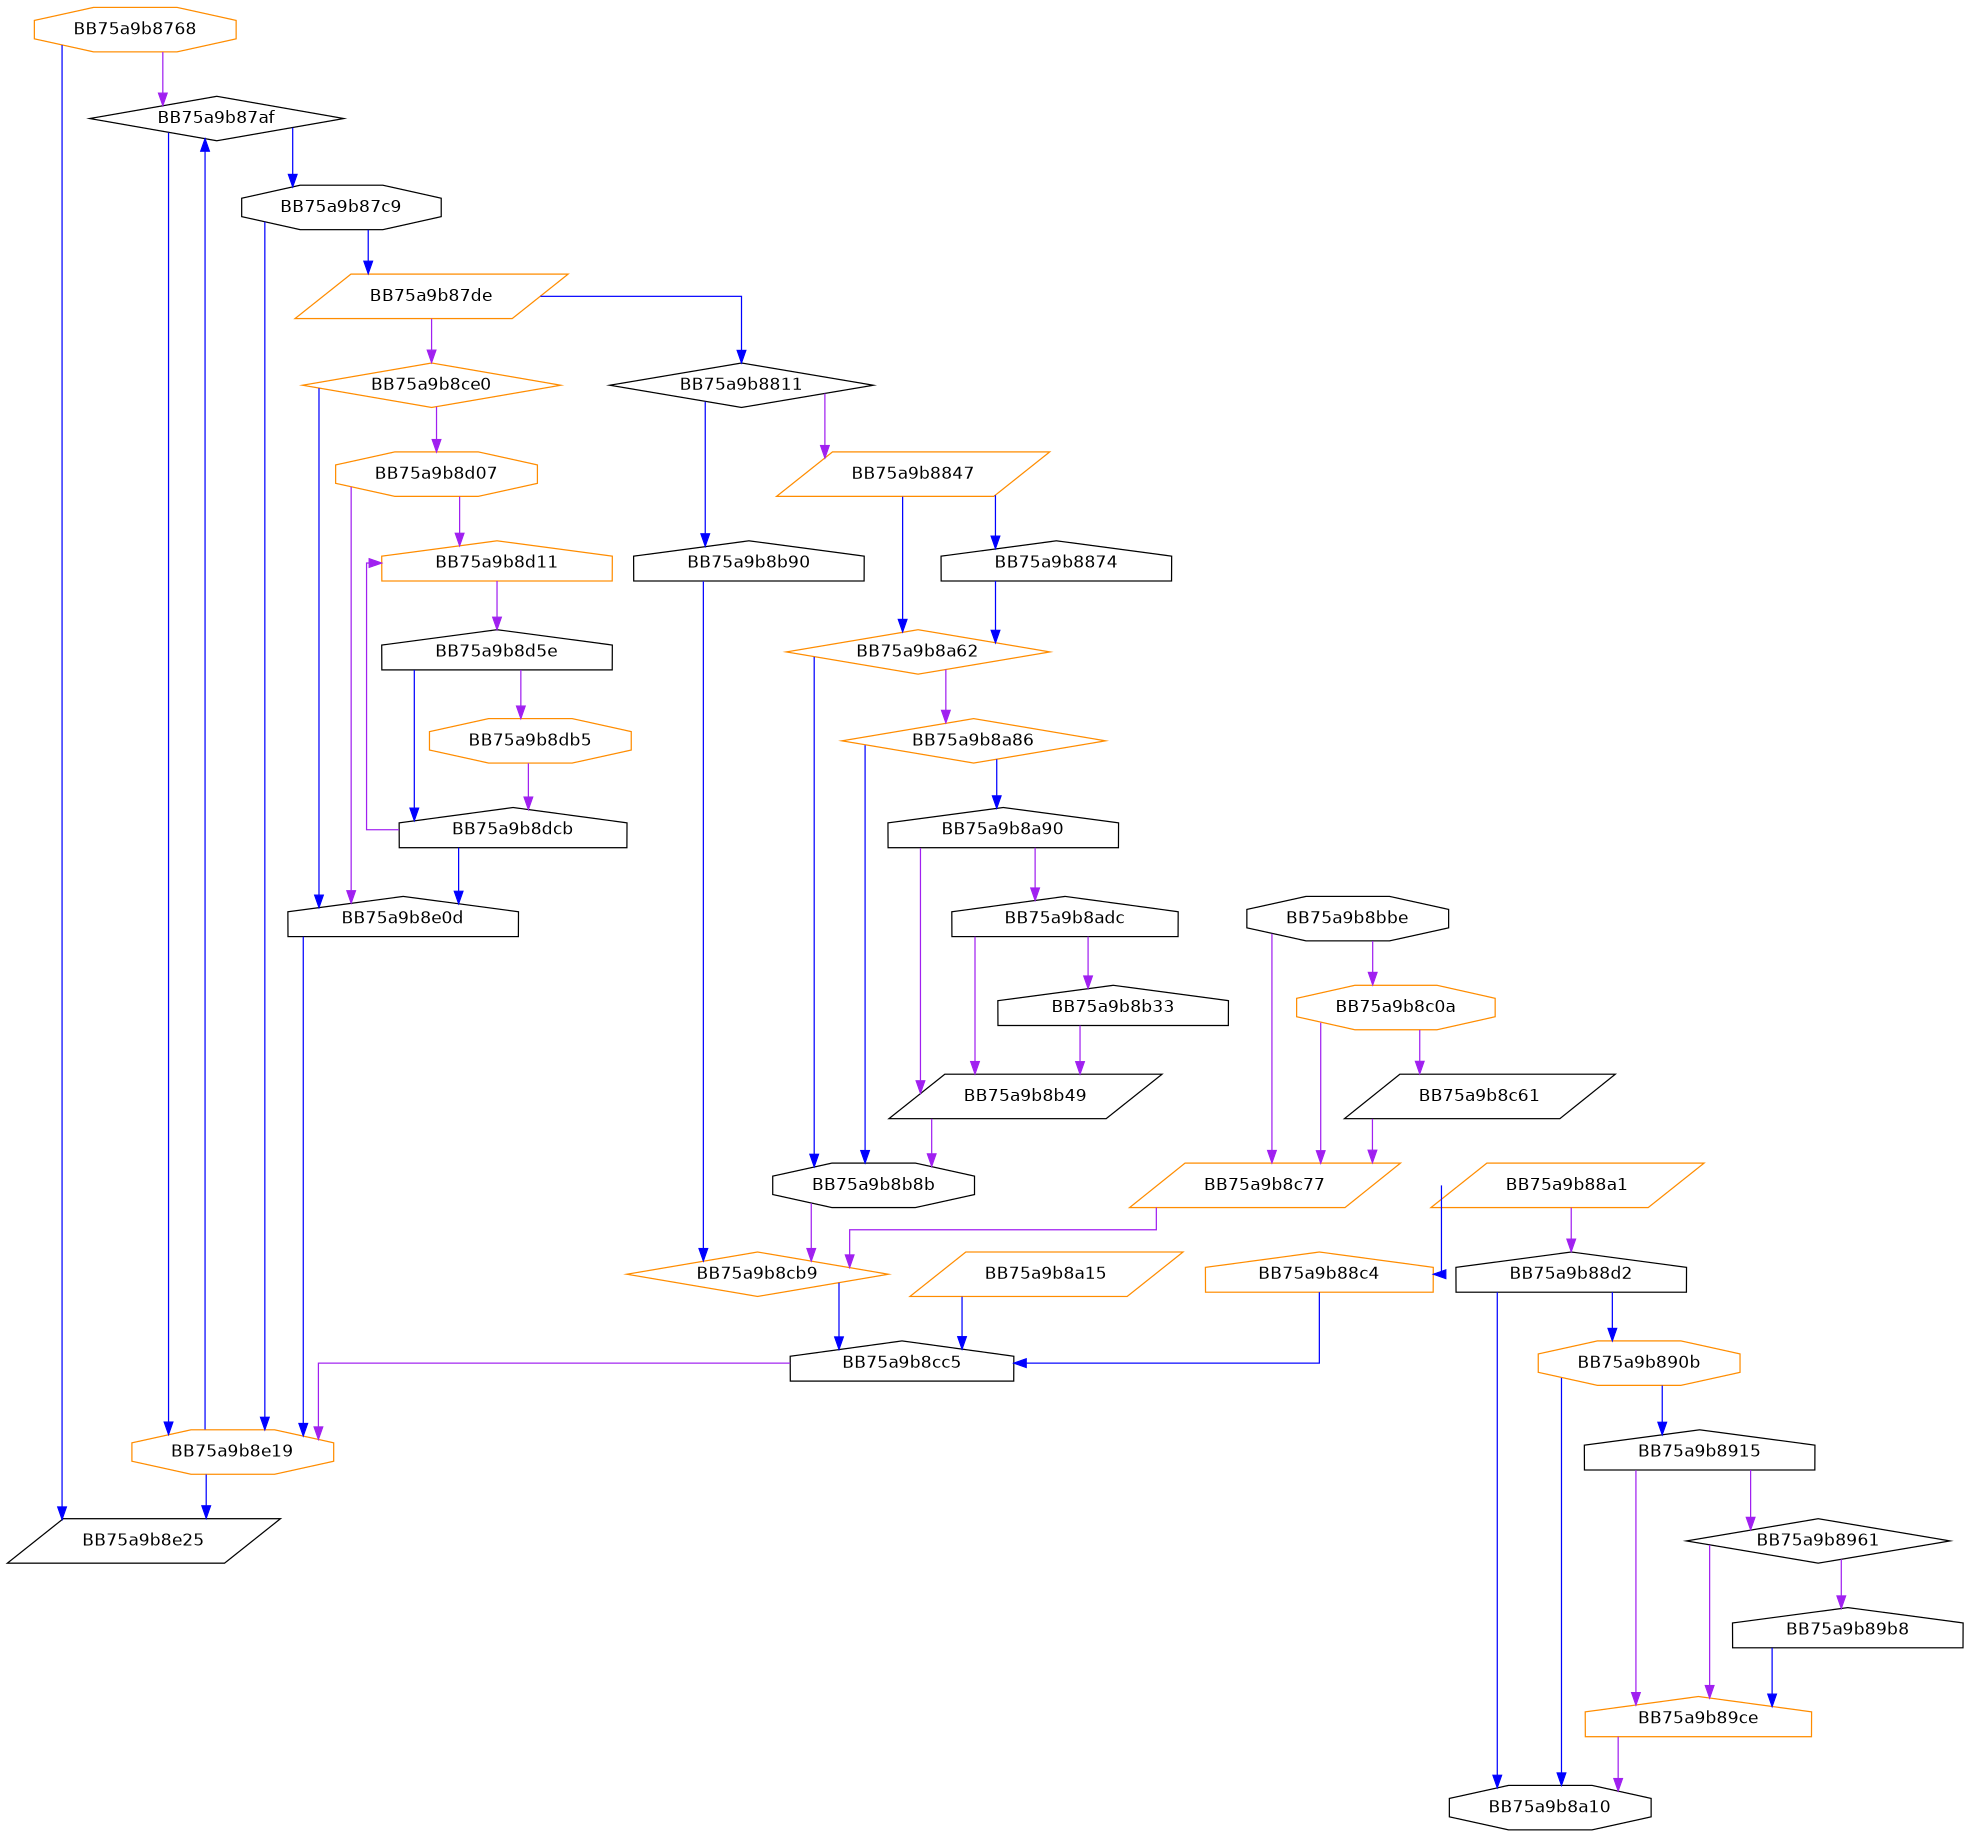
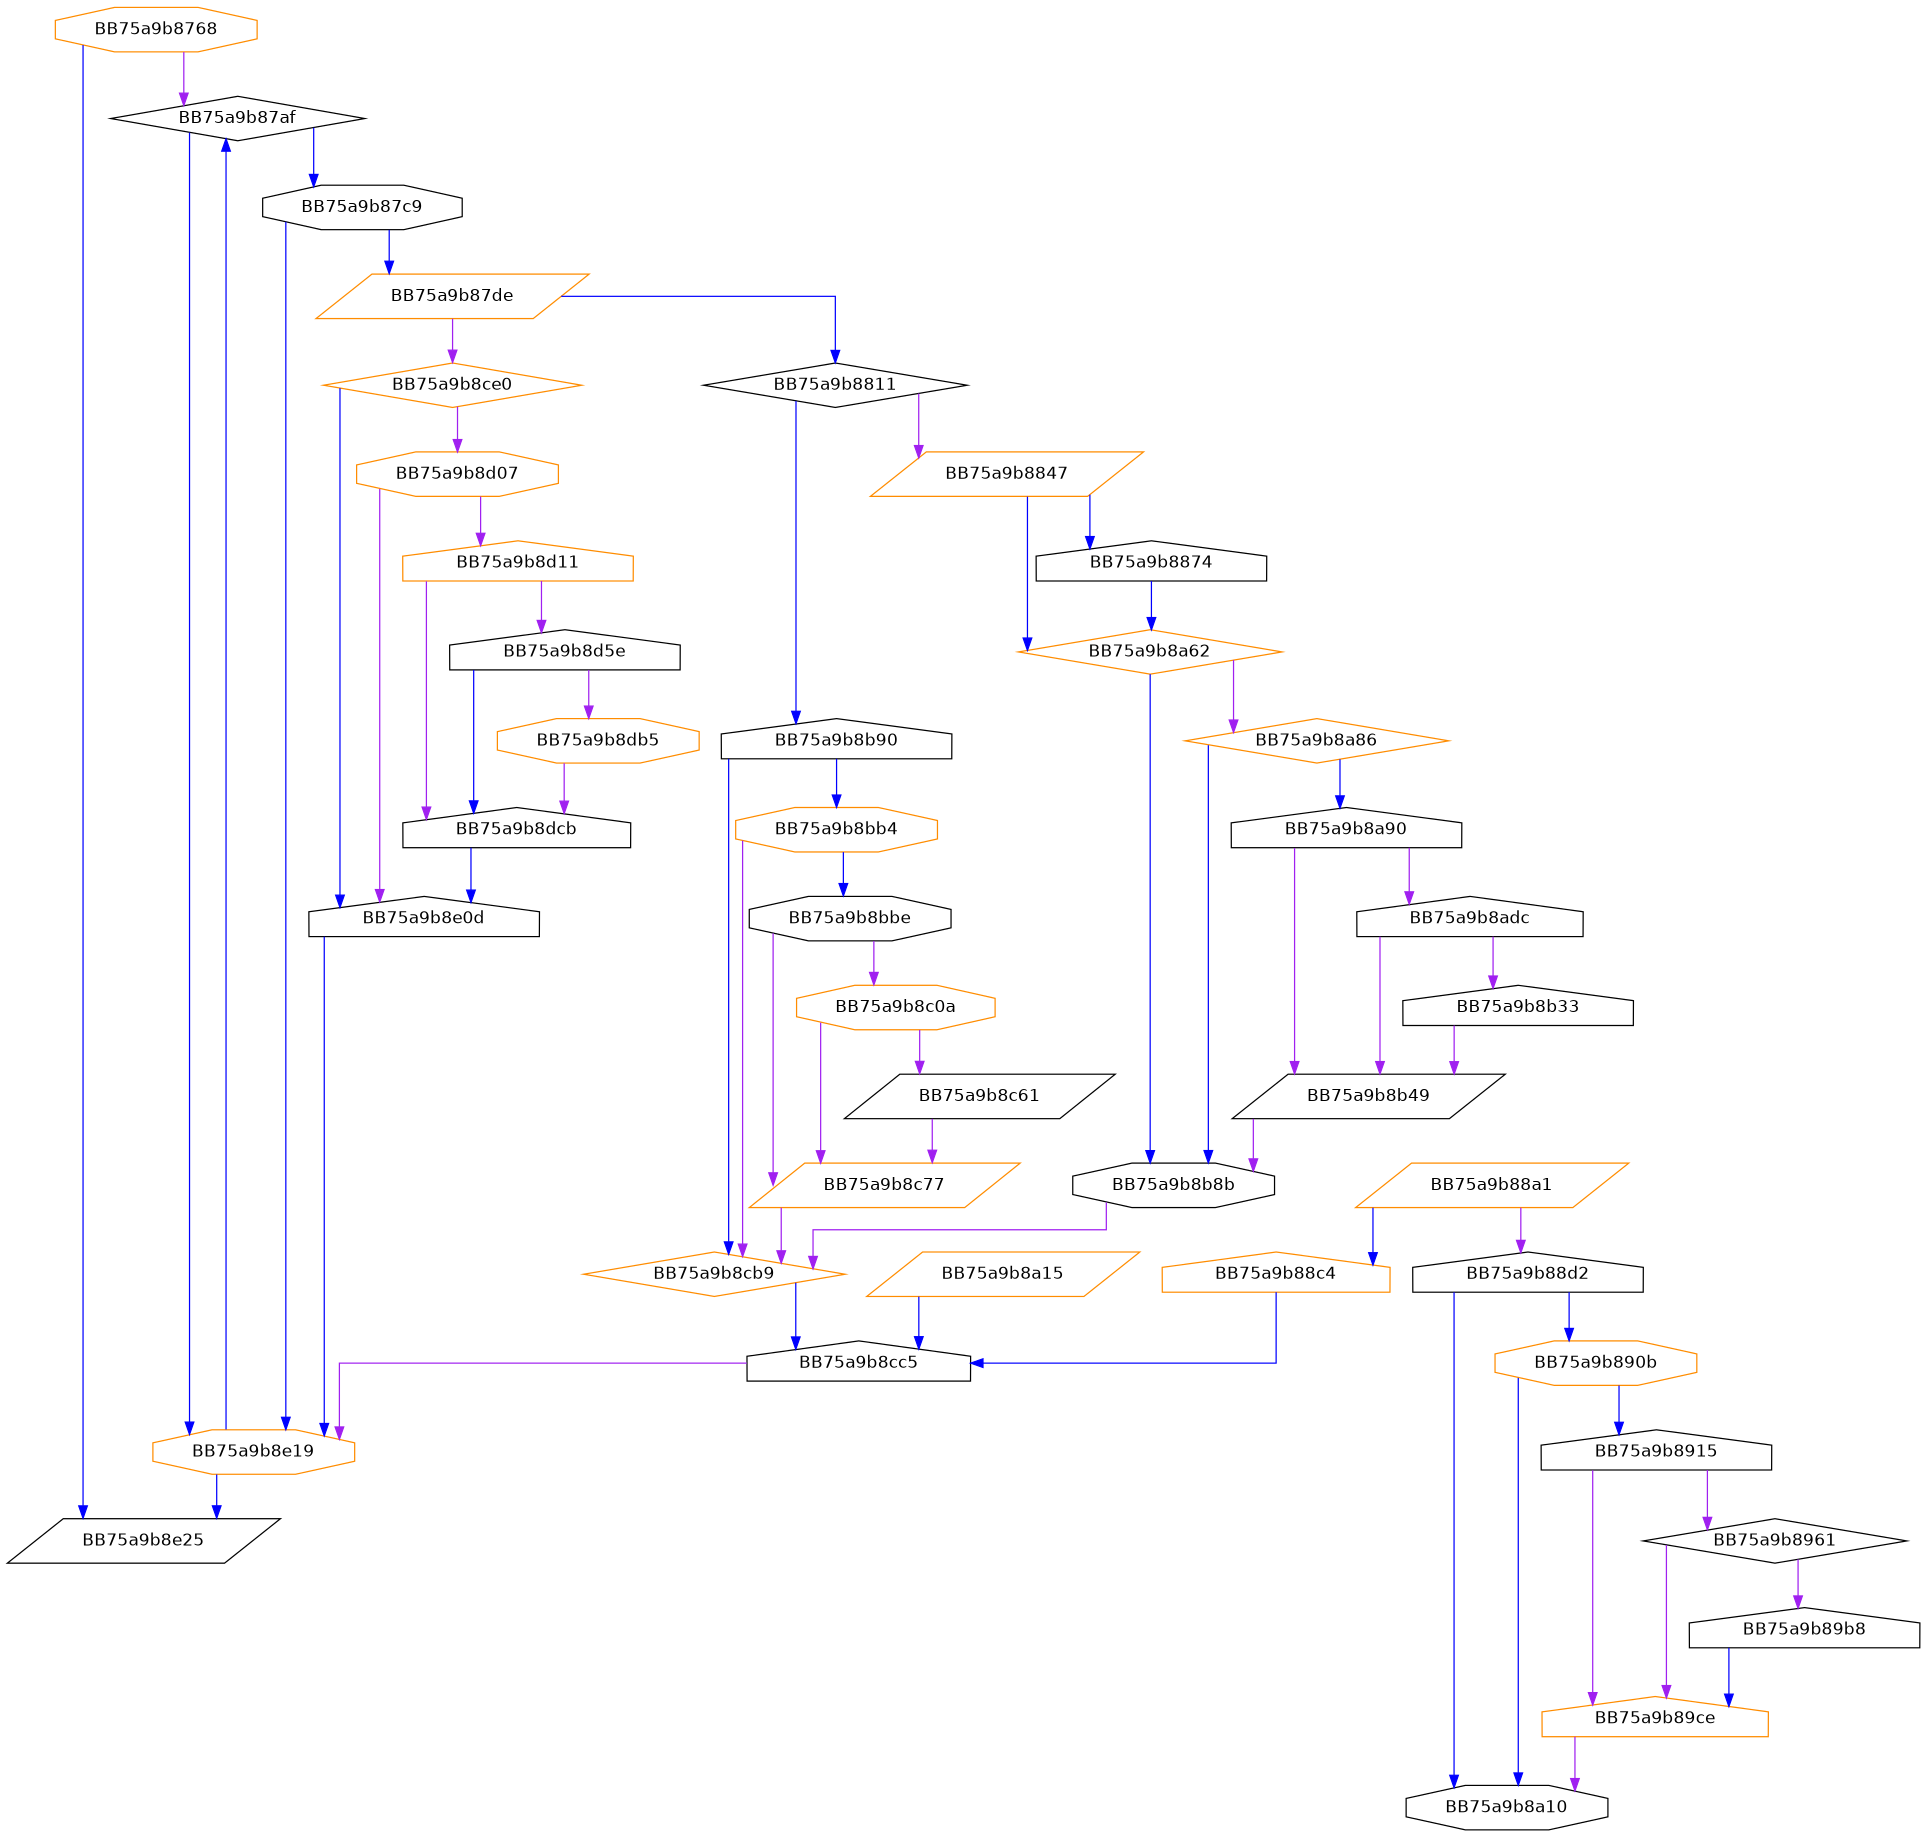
edge "BB75a9b8dcb" -> "BB75a9b8d11": reversed
node "BB75a9b8bb4": added
